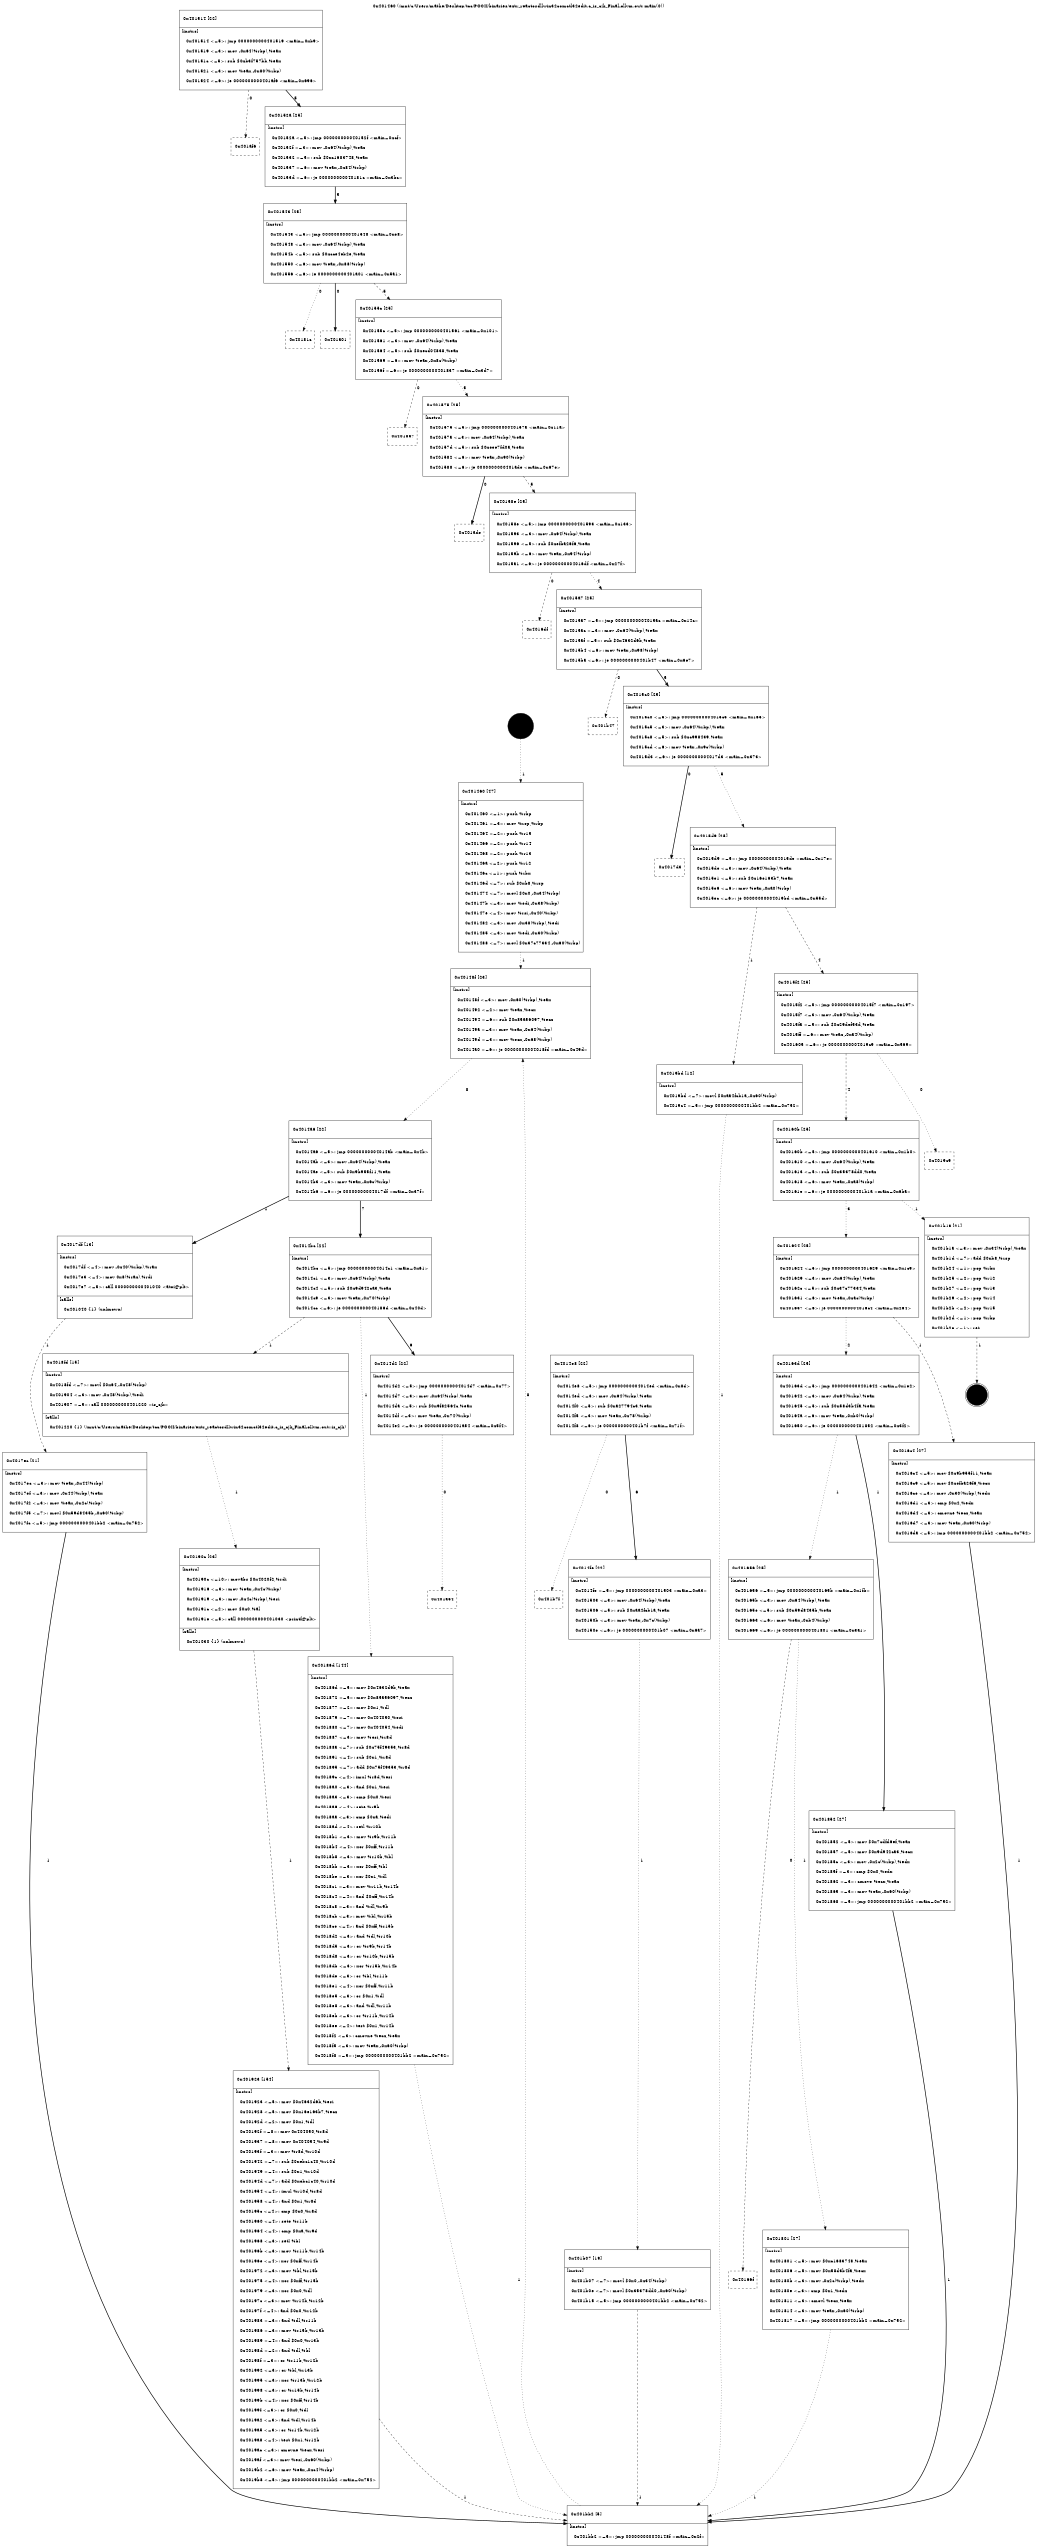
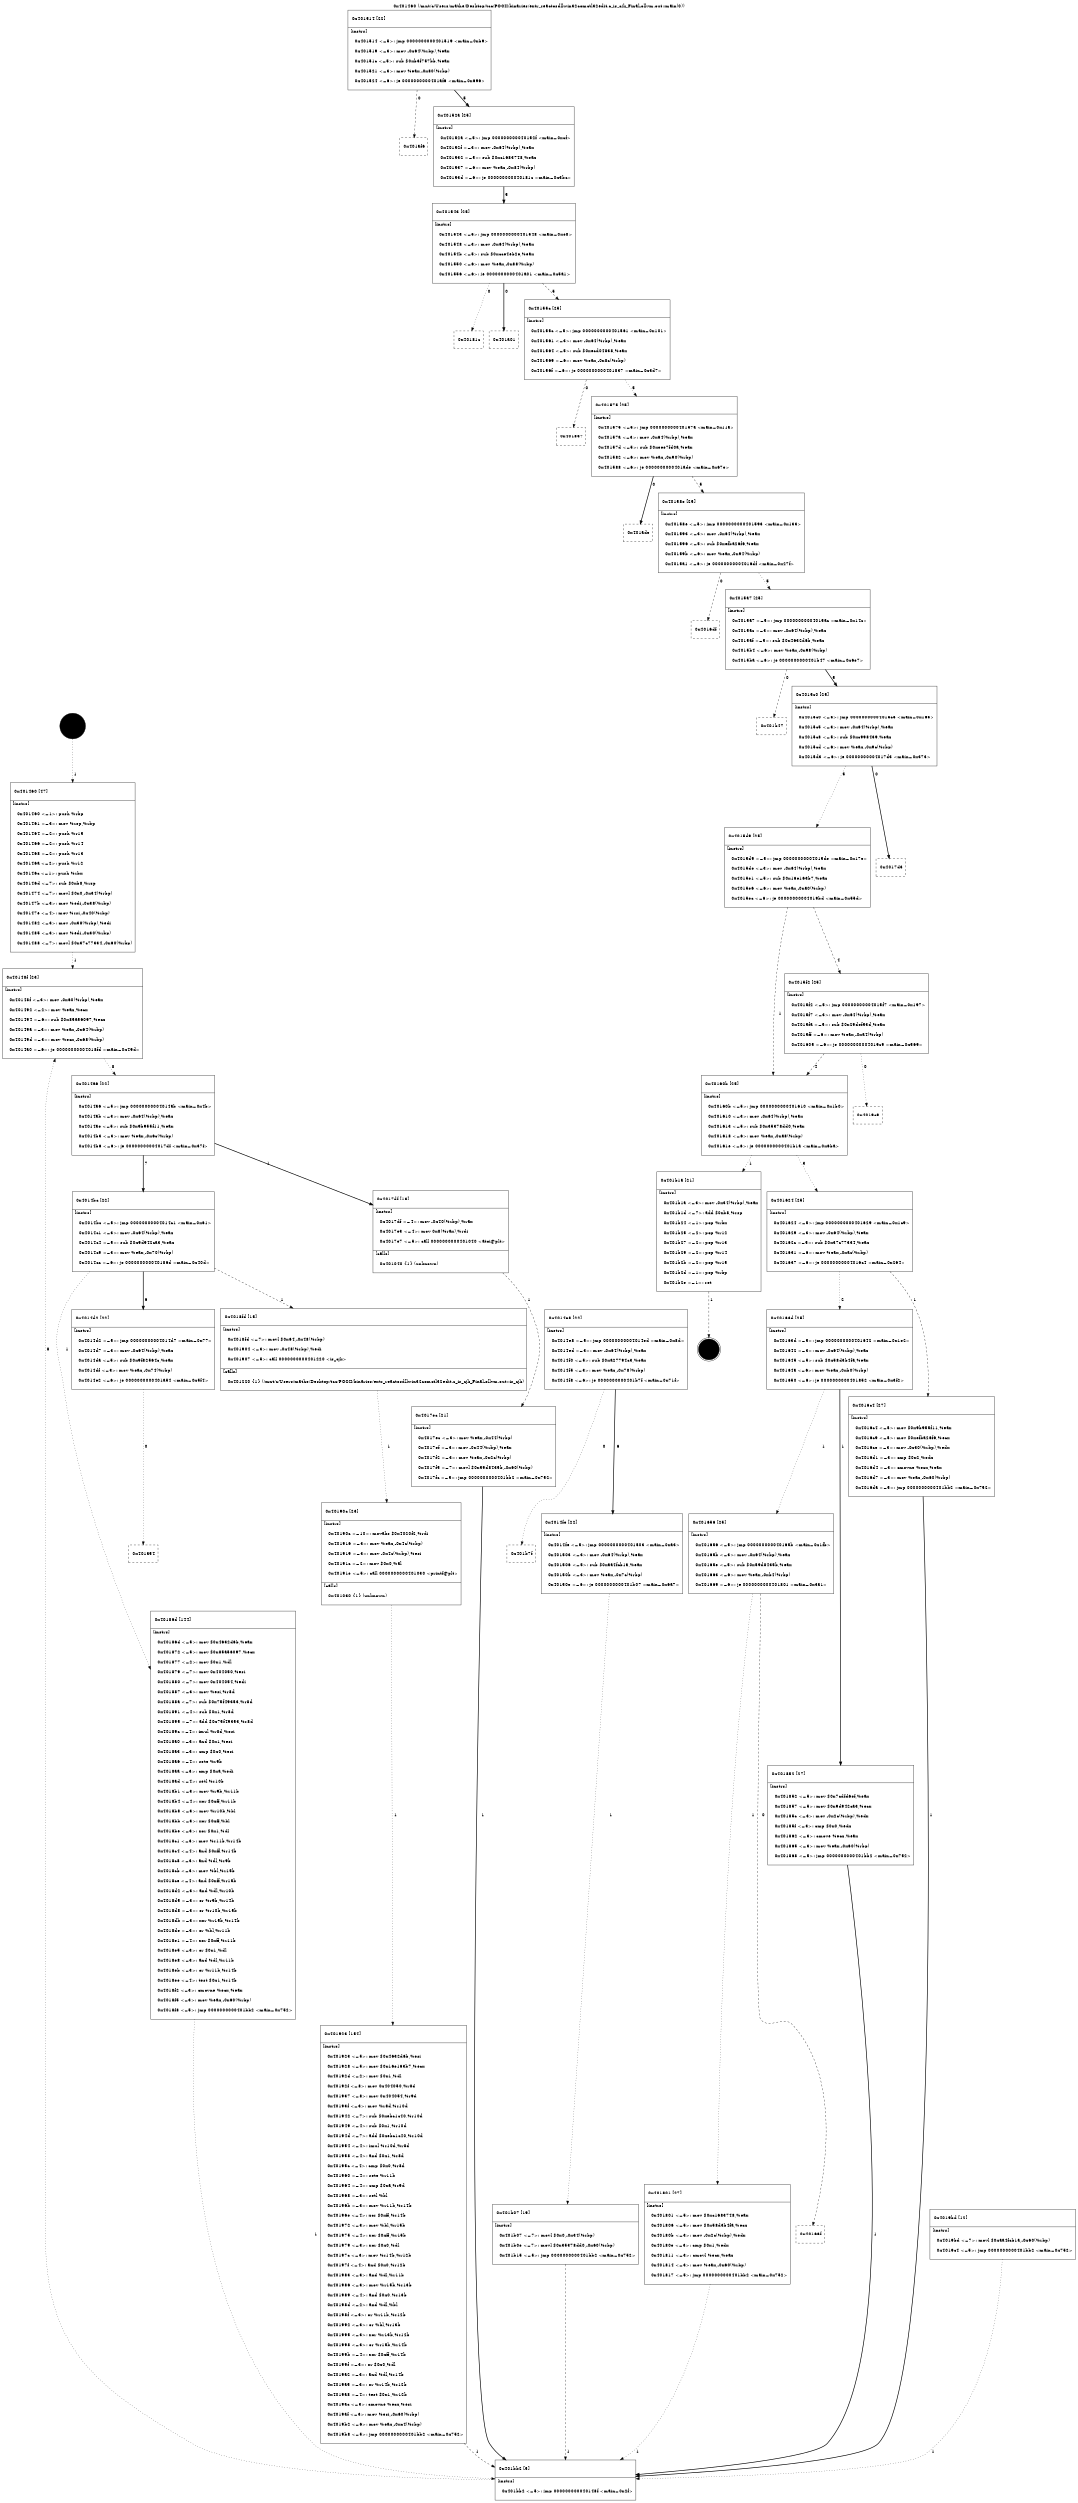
edge "0x40158e [25]" -> "0x4015a7 [25]": label " 4" -> " 5"
edge "0x4015d9 [25]" -> "0x4019bd [12]": now "0x4015d9 [25]" -> "0x40160b [25]"
edge "0x40190c [23]" -> "0x401923 [154]": style dashed -> dotted
